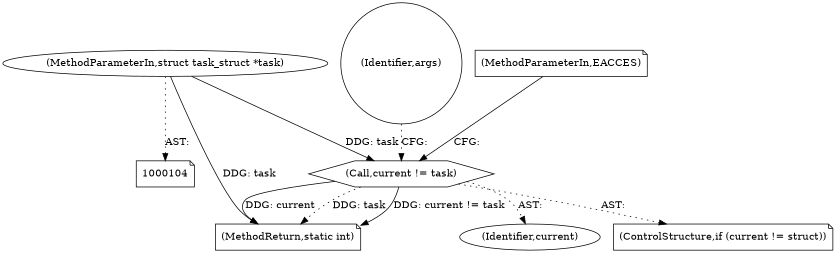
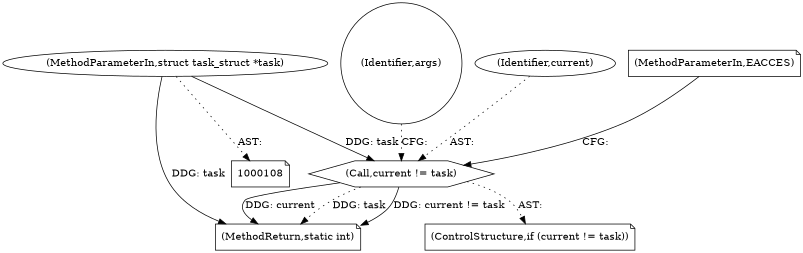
node "1000104": label "1000104" -> "1000108"
edge "(Call,current != task)" -> "(Identifier,current)": reversed
node "(ControlStructure,if (current != struct))": label "(ControlStructure,if (current != struct))" -> "(ControlStructure,if (current != task))"
